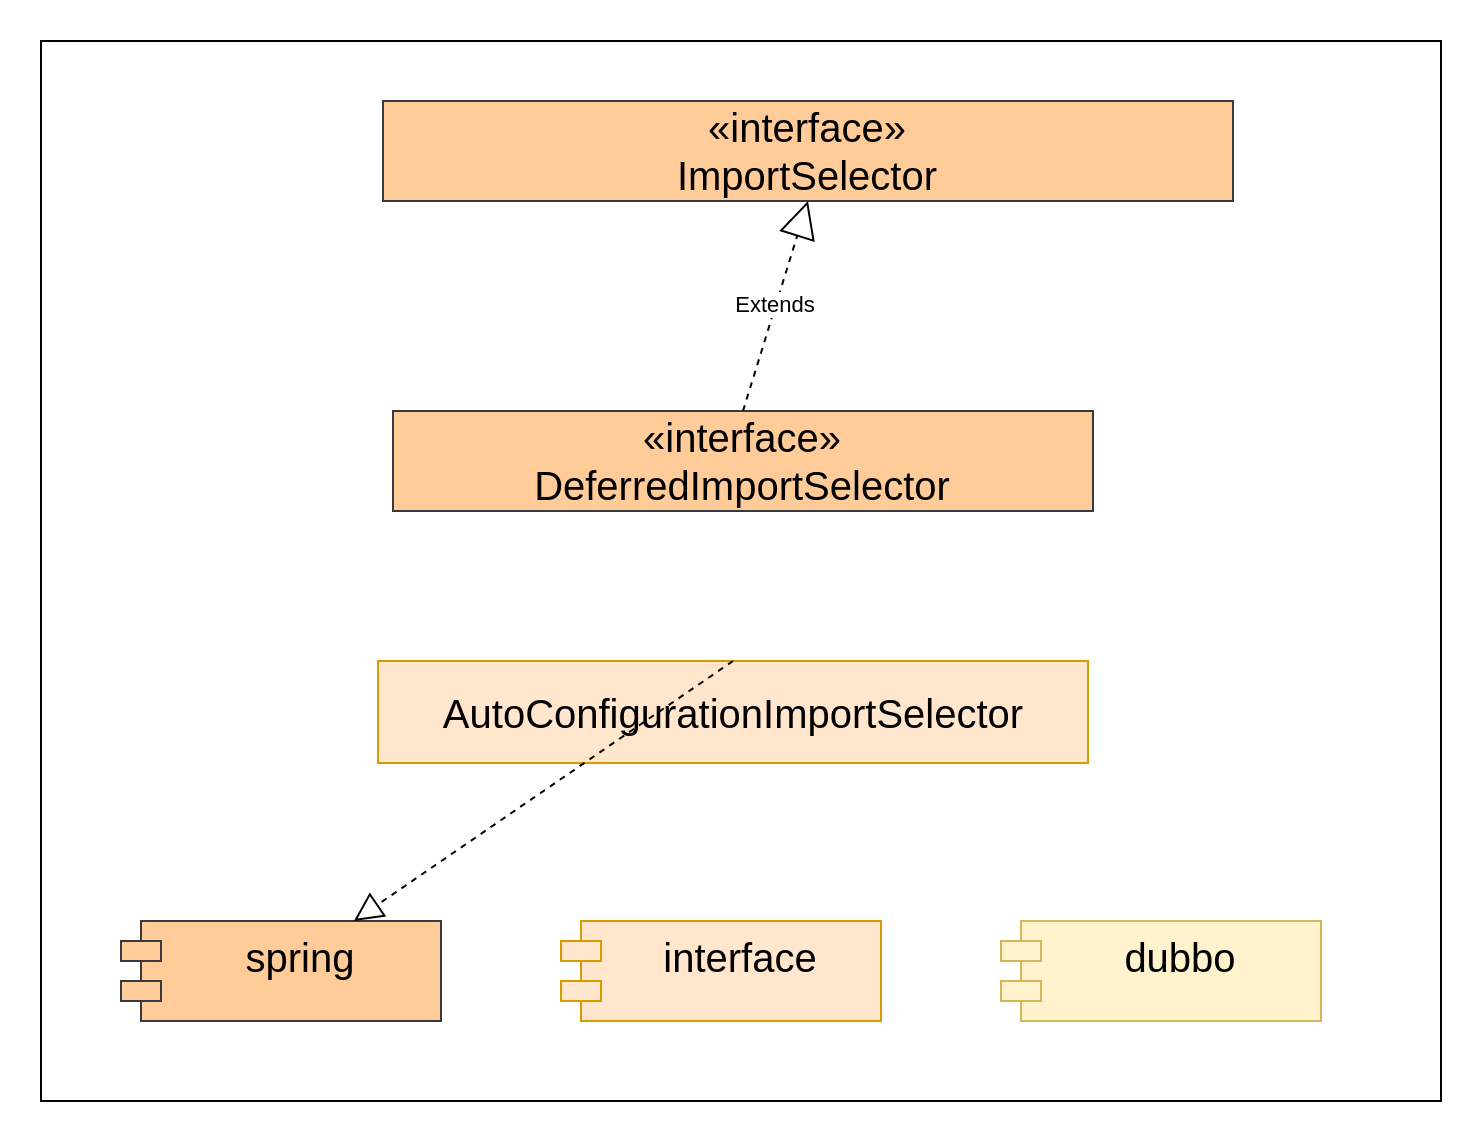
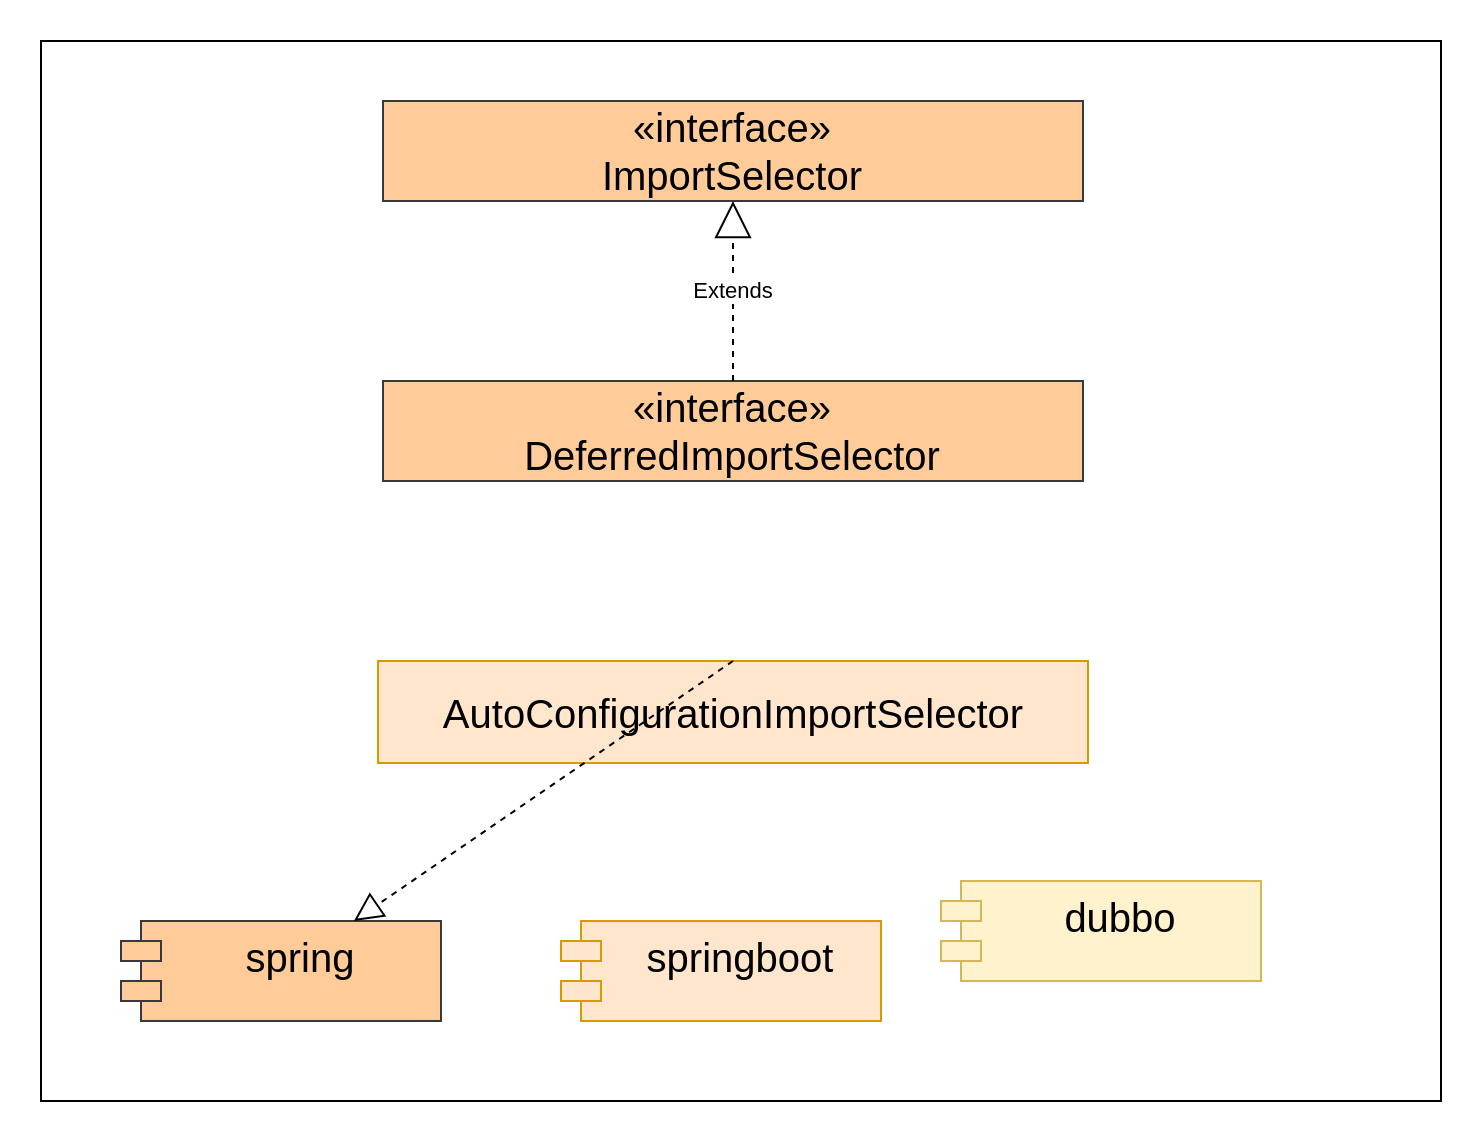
node "«interface» ImportSelector": size 850x100 -> 700x100
node "«interface» DeferredImportSelector": moved (743, 461) -> (733, 431)
node "interface": label "interface" -> "springboot"
node "dubbo": moved (1161, 971) -> (1101, 931)
